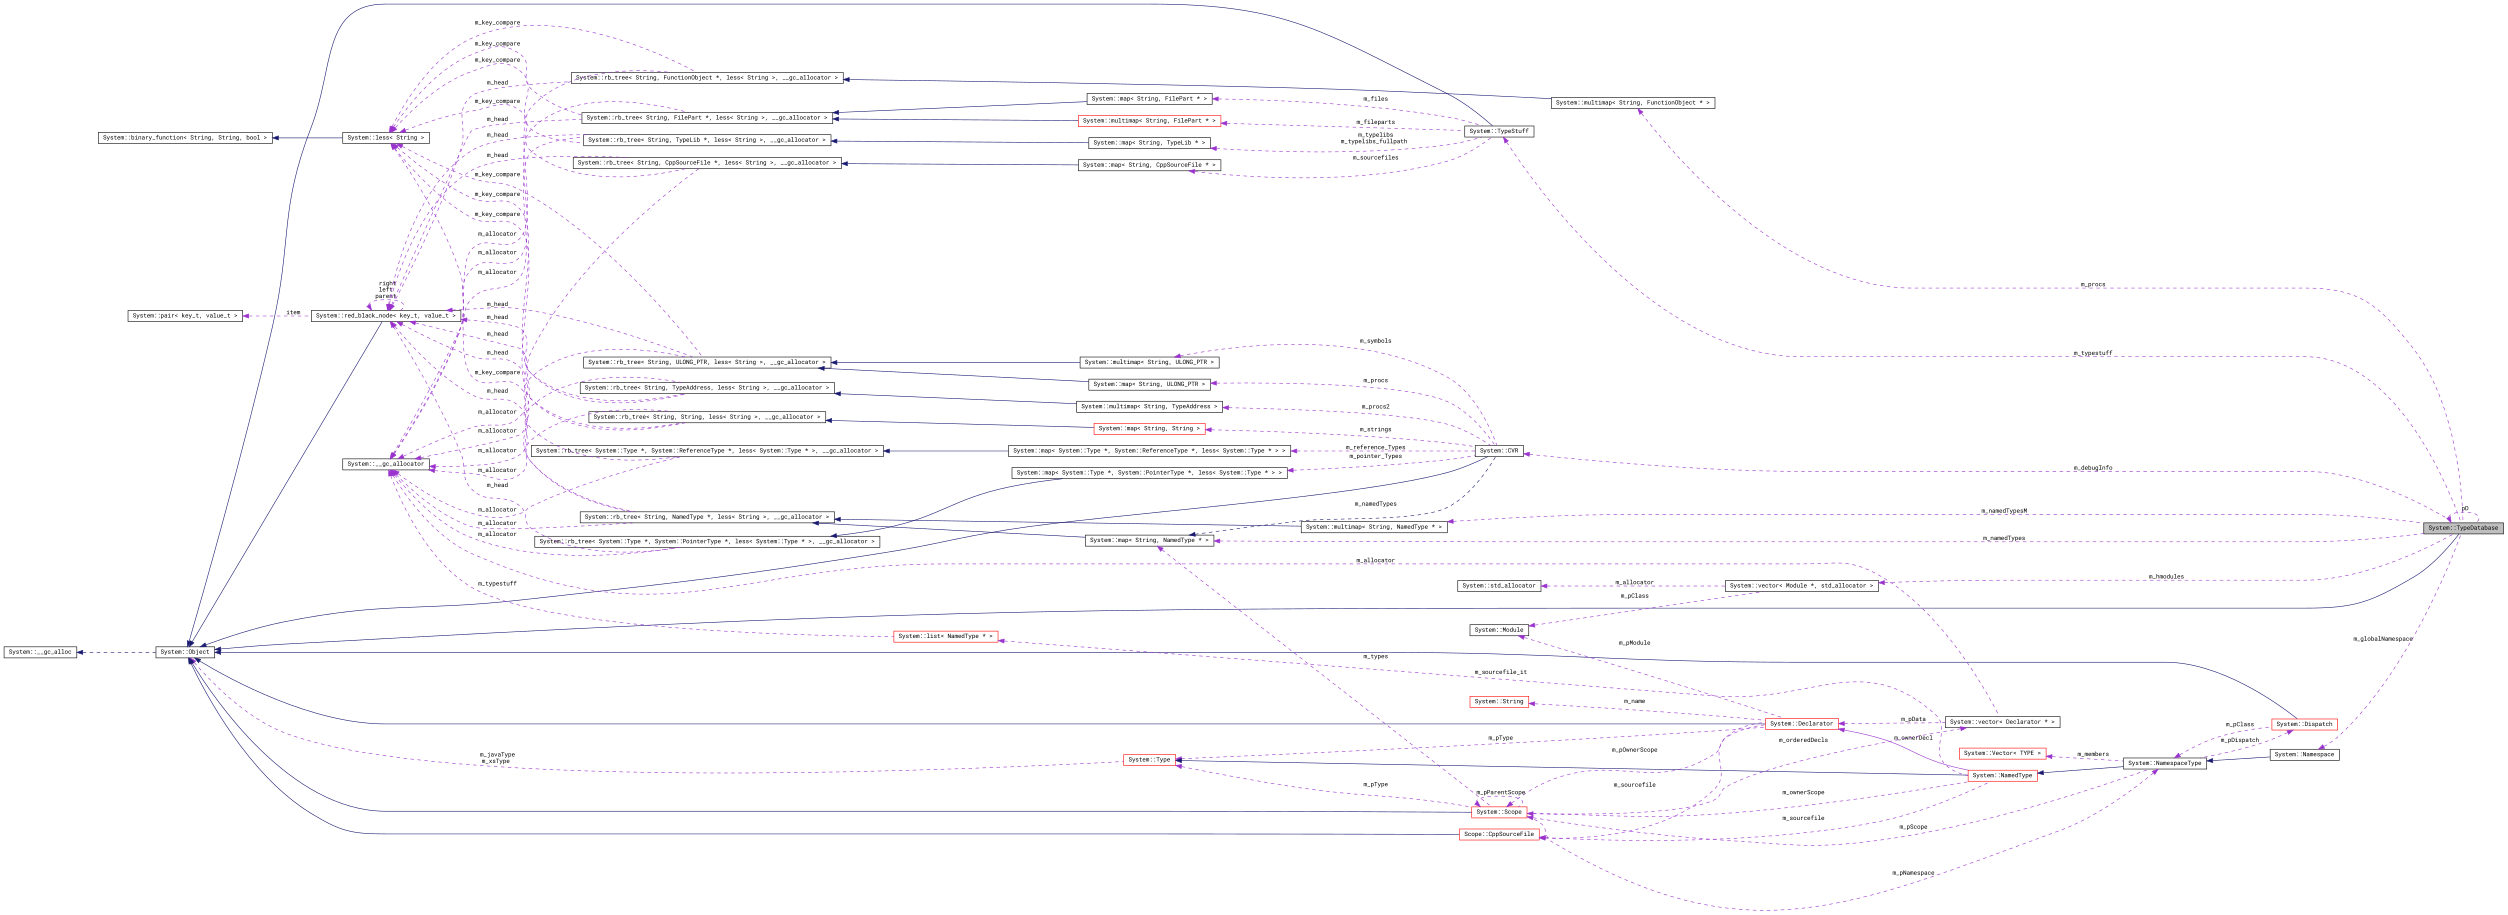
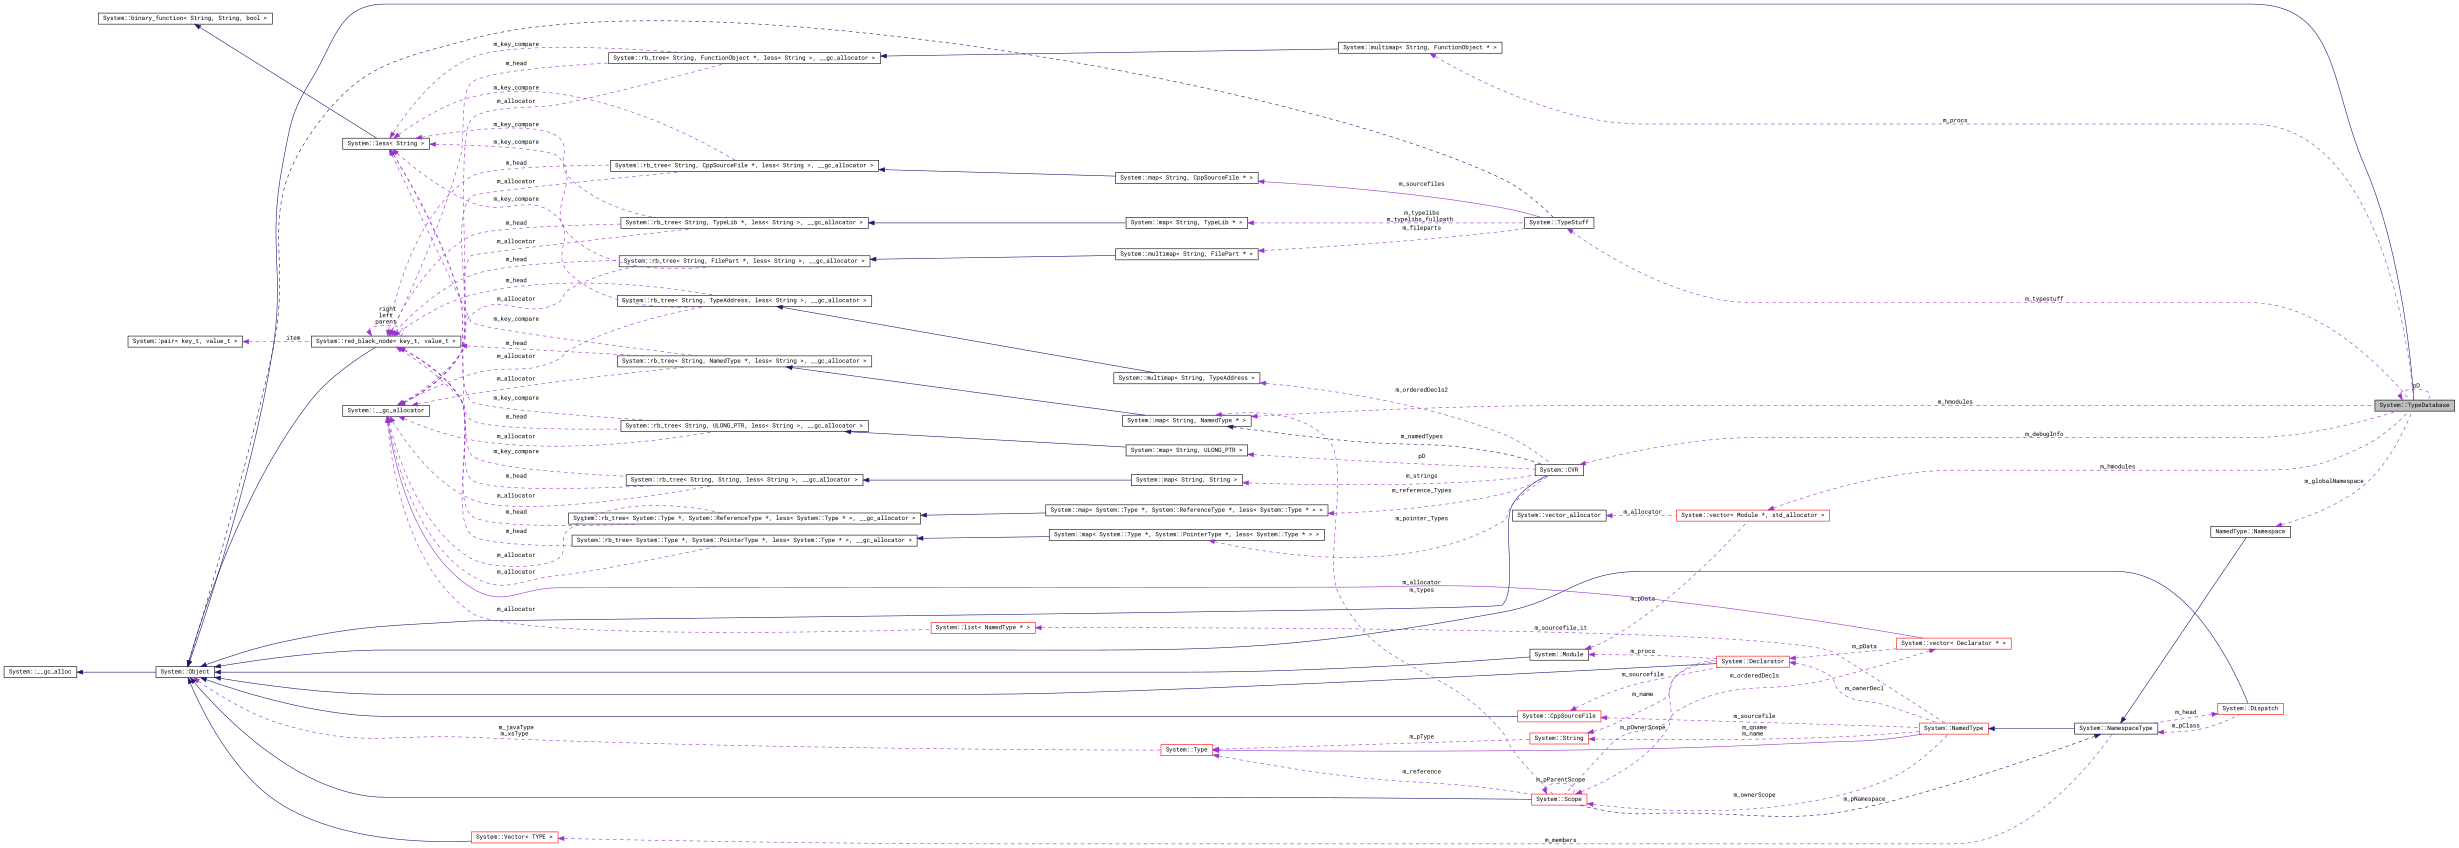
edge "System::TypeStuff" -> "System::Object": style solid -> dashed
node "System::map< String, FilePart * >": removed
node "System::multimap< String, FilePart * >": color red -> black
edge "System::TypeStuff" -> "System::map< String, CppSourceFile * >": style dashed -> solid
node "System::multimap< String, ULONG_PTR >": removed
edge "System::CVR" -> "System::map< String, ULONG_PTR >": label " m_procs" -> " pD"
edge "System::CVR" -> "System::multimap< String, TypeAddress >": label " m_procs2" -> " m_orderedDecls2"
node "System::map< String, String >": color red -> black
node "System::multimap< String, NamedType * >": removed
edge "System::TypeDatabase" -> "System::map< String, NamedType * >": label " m_namedTypes" -> " m_hmodules"
edge "System::vector< Declarator * >" -> "System::__gc_allocator": style dashed -> solid
edge "System::list< NamedType * >" -> "System::__gc_allocator": label " m_typestuff" -> " m_allocator"
node "System::std_allocator": label "System::std_allocator" -> "System::vector_allocator"
node "System::vector< Module *, std_allocator >": color black -> red
edge "System::vector< Module *, std_allocator >" -> "System::Module": label " m_pClass" -> " m_pData"
edge "System::Declarator" -> "System::Module": label " m_pModule" -> " m_procs"
edge "System::Object" -> "System::__gc_alloc": style dashed -> solid
edge "System::Module" -> "System::Object": added
node "System::vector< Declarator * >": color black -> red
edge "System::NamedType" -> "System::String": added, label "m_qname m_name"
edge "System::NamespaceType" -> "System::Dispatch": label " m_pDispatch" -> " m_head"
edge "System::Declarator" -> "System::Type": now "System::String" -> "System::Type"
edge "System::NamedType" -> "System::Declarator": style solid -> dashed
node "System::Namespace": label "System::Namespace" -> "NamedType::Namespace"
edge "System::NamedType" -> "System::Type": color midnightblue -> darkorchid3
edge "System::Scope" -> "System::Type": label " m_pType" -> " m_reference"
edge "System::Vector< TYPE >" -> "System::Object": added
node "Scope::CppSourceFile": label "Scope::CppSourceFile" -> "System::CppSourceFile"
edge "System::NamespaceType" -> "System::Scope": removed, label "m_pScope"
edge "System::Scope" -> "System::NamespaceType": color darkorchid3 -> midnightblue
